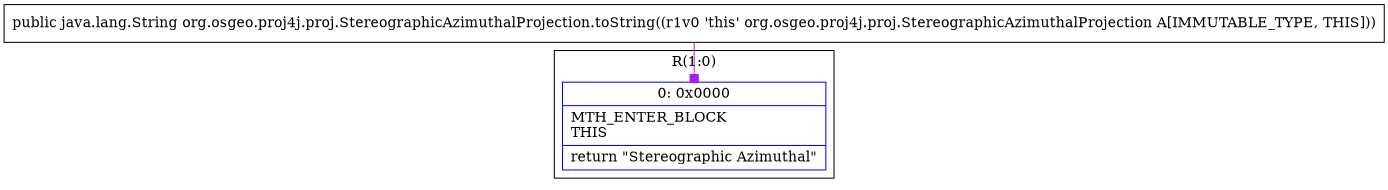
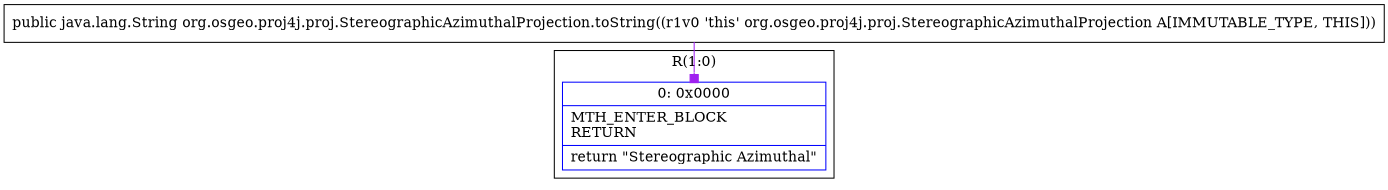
node "0: 0x0000": text "THIS" -> "RETURN"
